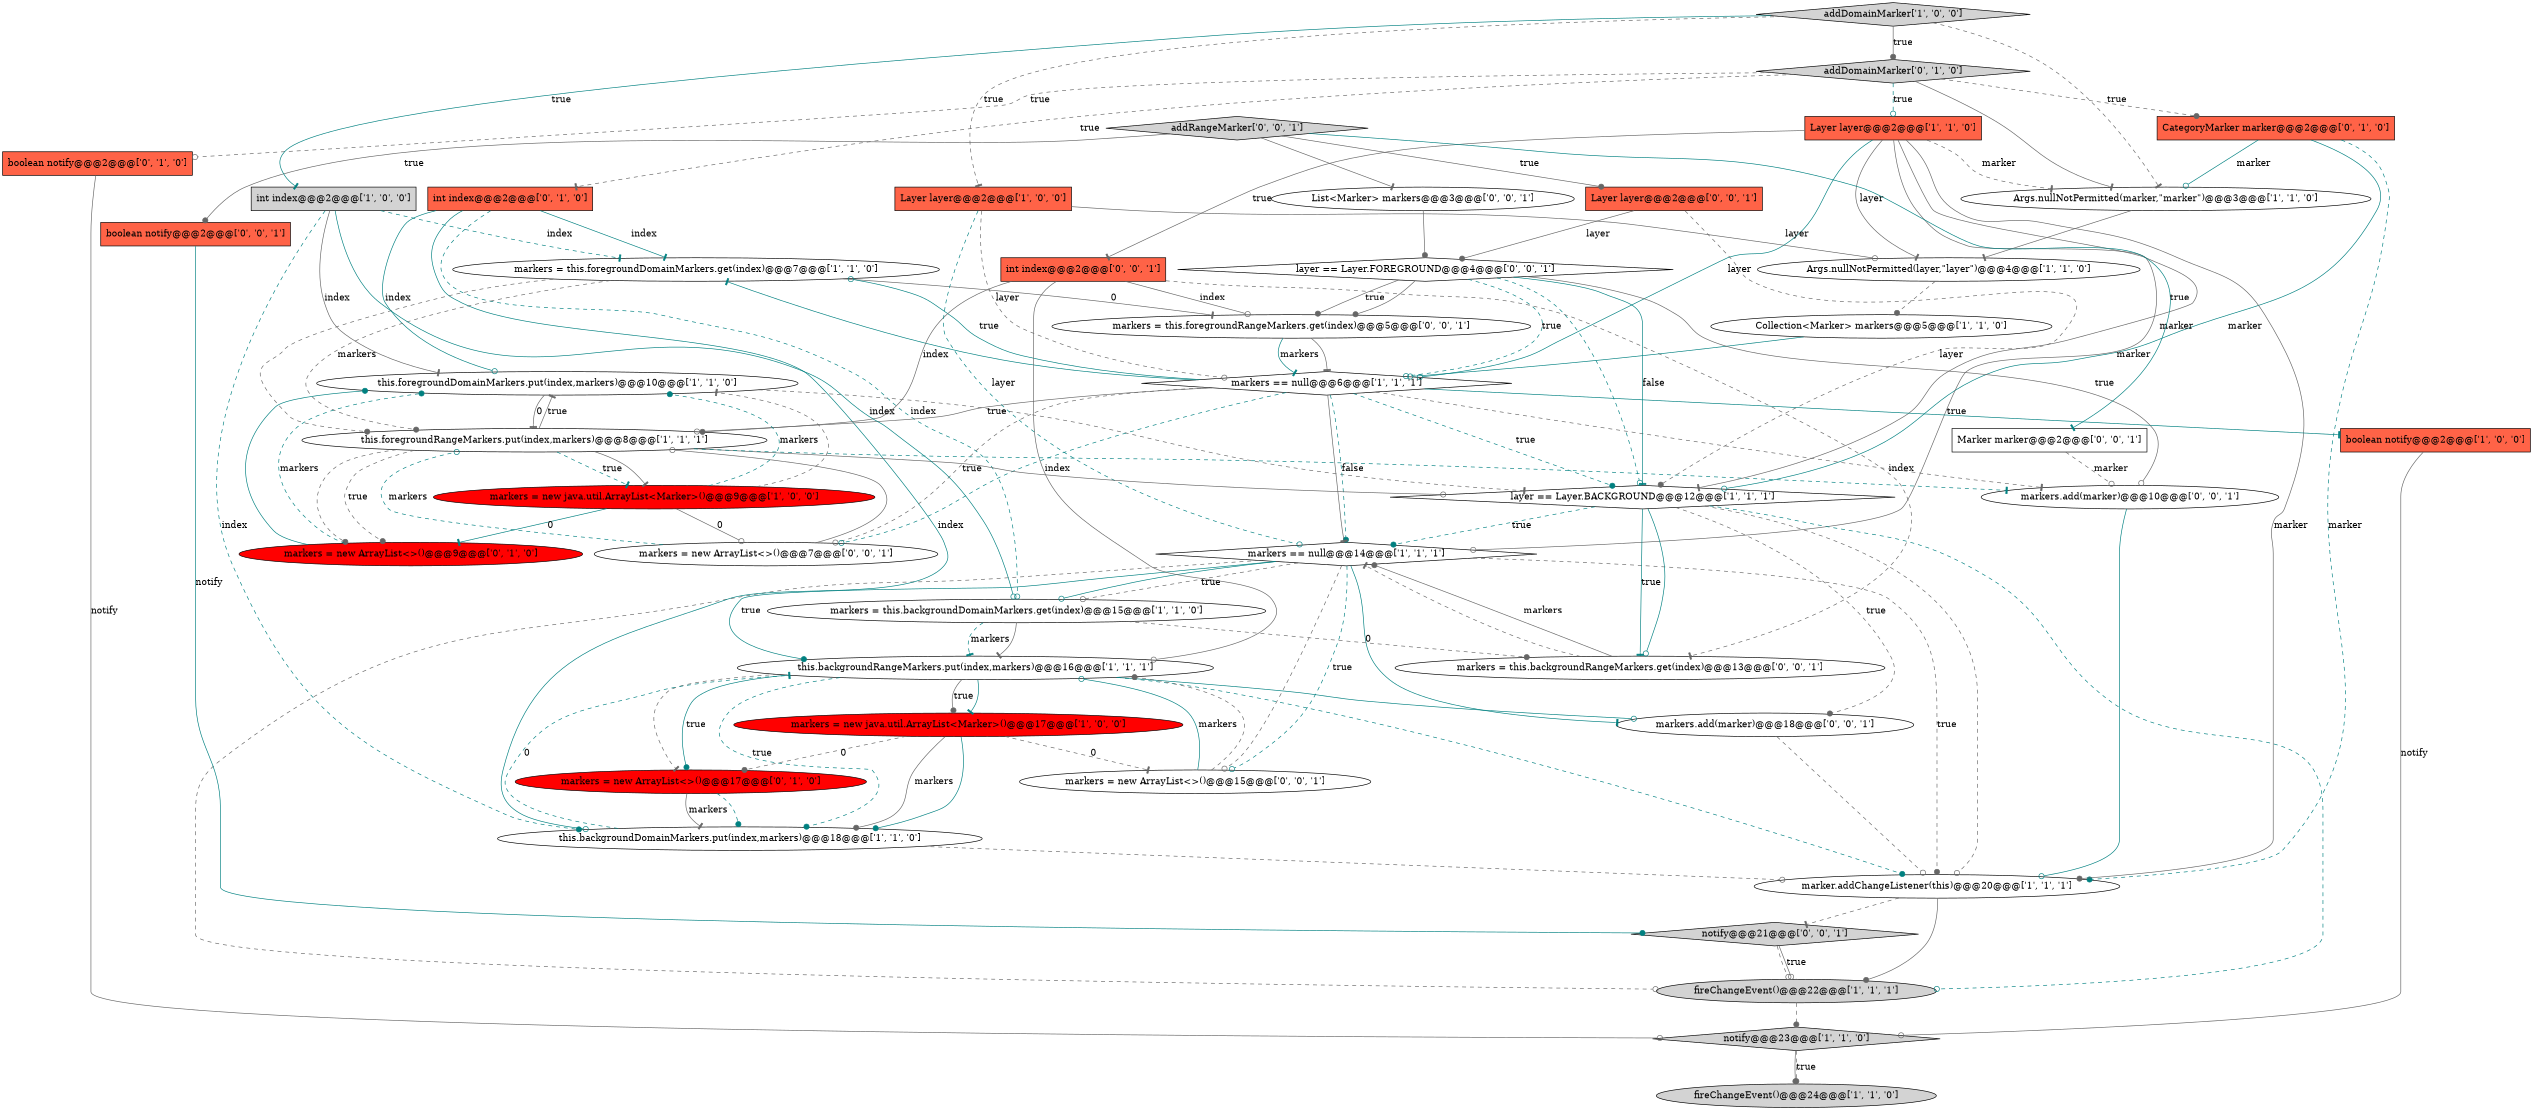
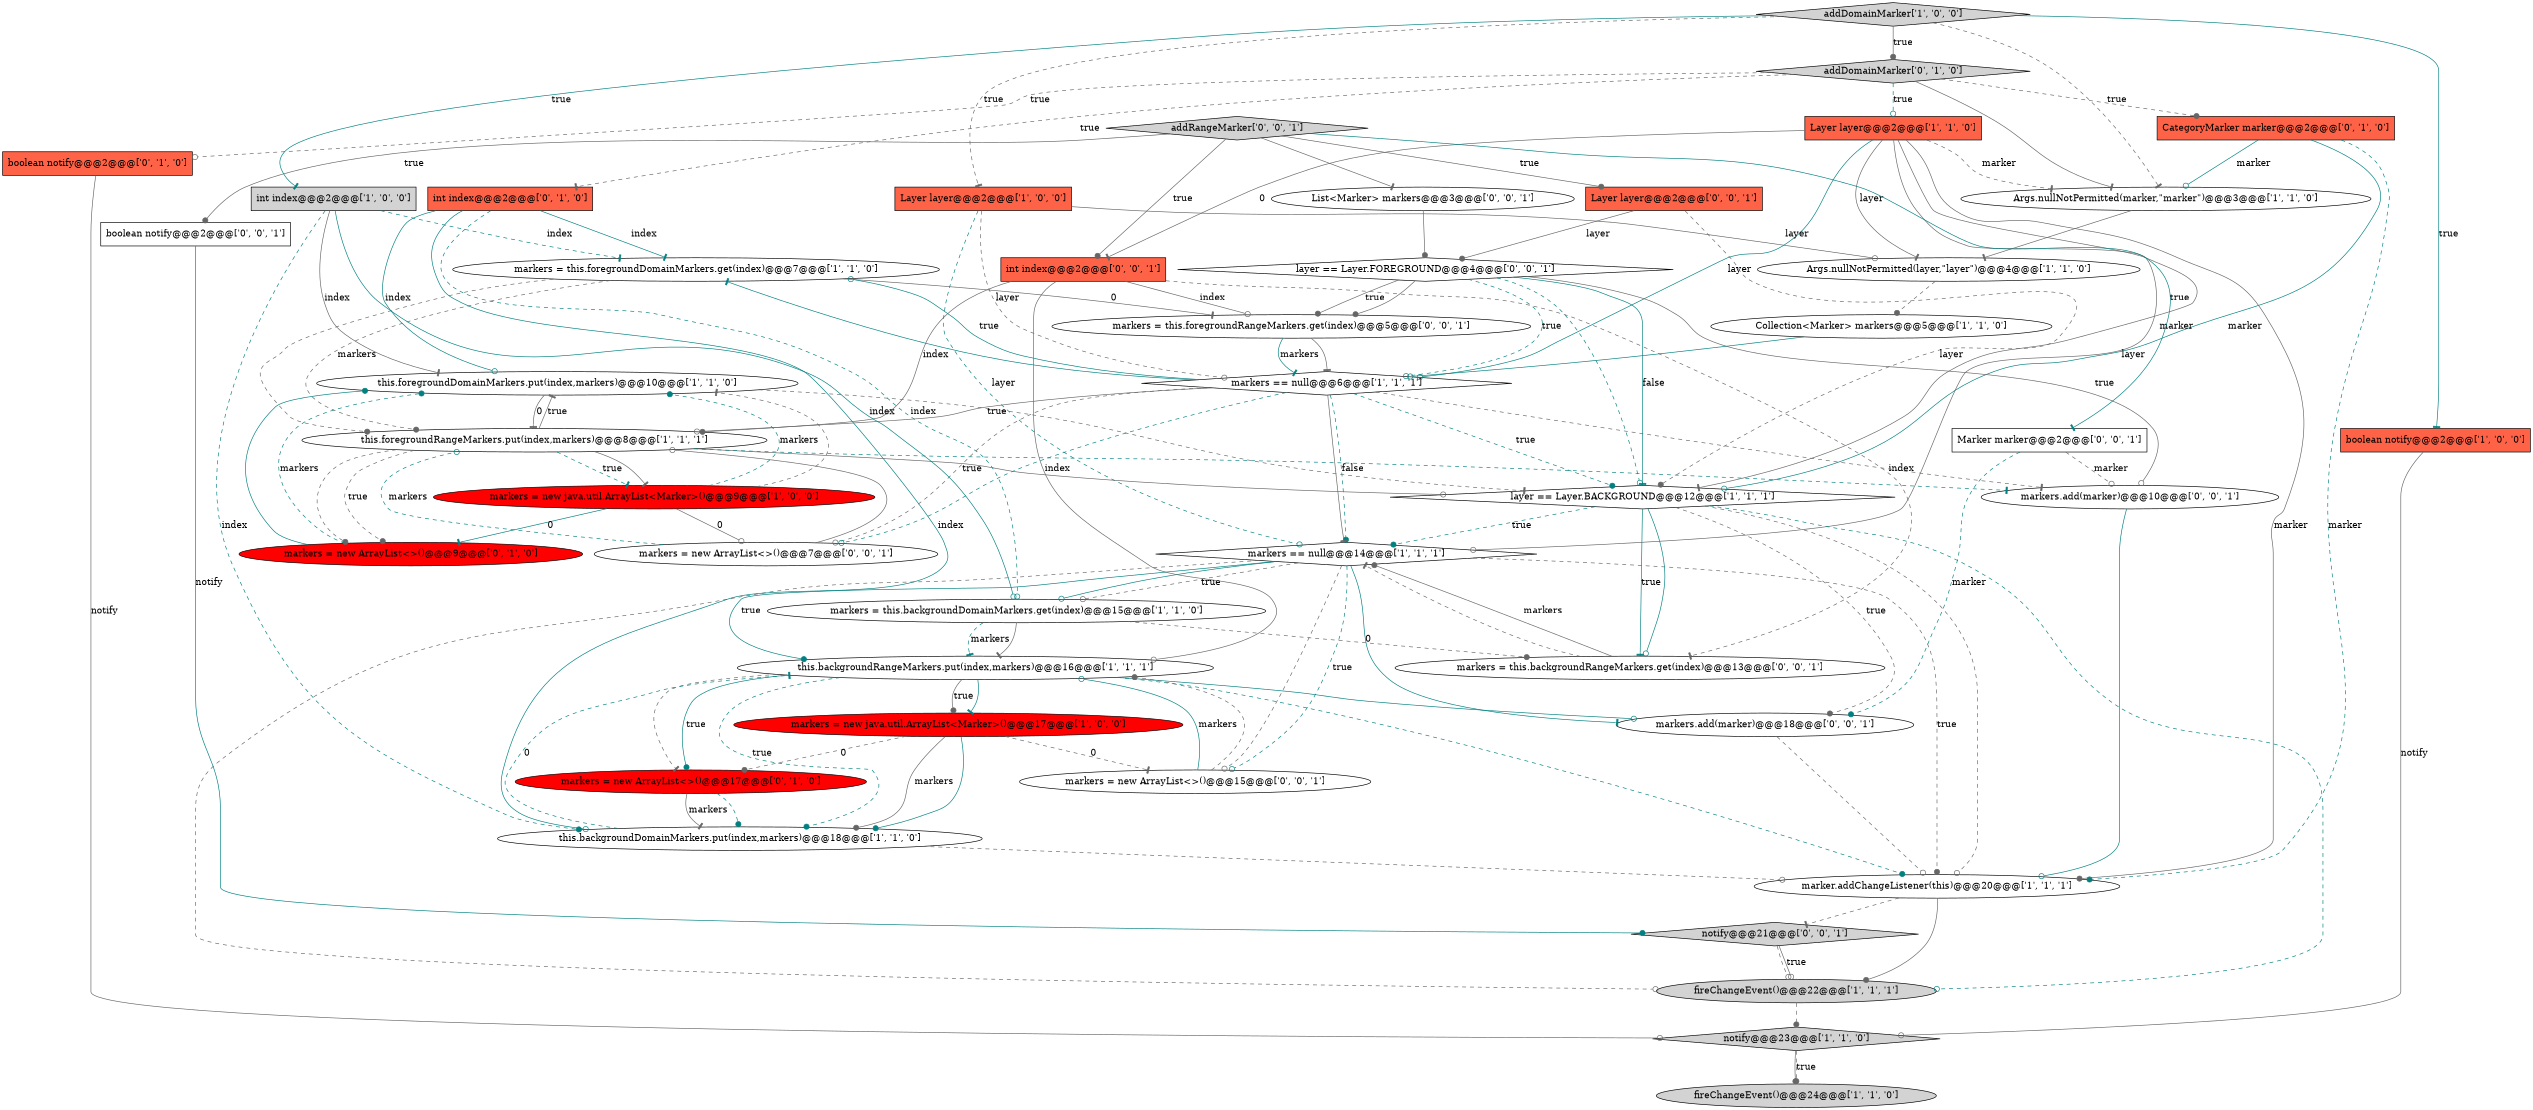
edge "addRangeMarker['0', '0', '1']" -> "int index@@@2@@@['0', '0', '1']": added, label "true"
edge "Layer layer@@@2@@@['1', '1', '0']" -> "int index@@@2@@@['0', '0', '1']": label "true" -> "0"
node "boolean notify@@@2@@@['0', '0', '1']": fillcolor tomato -> white
edge "Layer layer@@@2@@@['1', '1', '0']" -> "markers == null@@@14@@@['1', '1', '1']": label "marker" -> "layer"
edge "markers == null@@@6@@@['1', '1', '1']" -> "boolean notify@@@2@@@['1', '0', '0']": now "addDomainMarker['1', '0', '0']" -> "boolean notify@@@2@@@['1', '0', '0']"
edge "Marker marker@@@2@@@['0', '0', '1']" -> "markers.add(marker)@@@18@@@['0', '0', '1']": added, label "marker"
